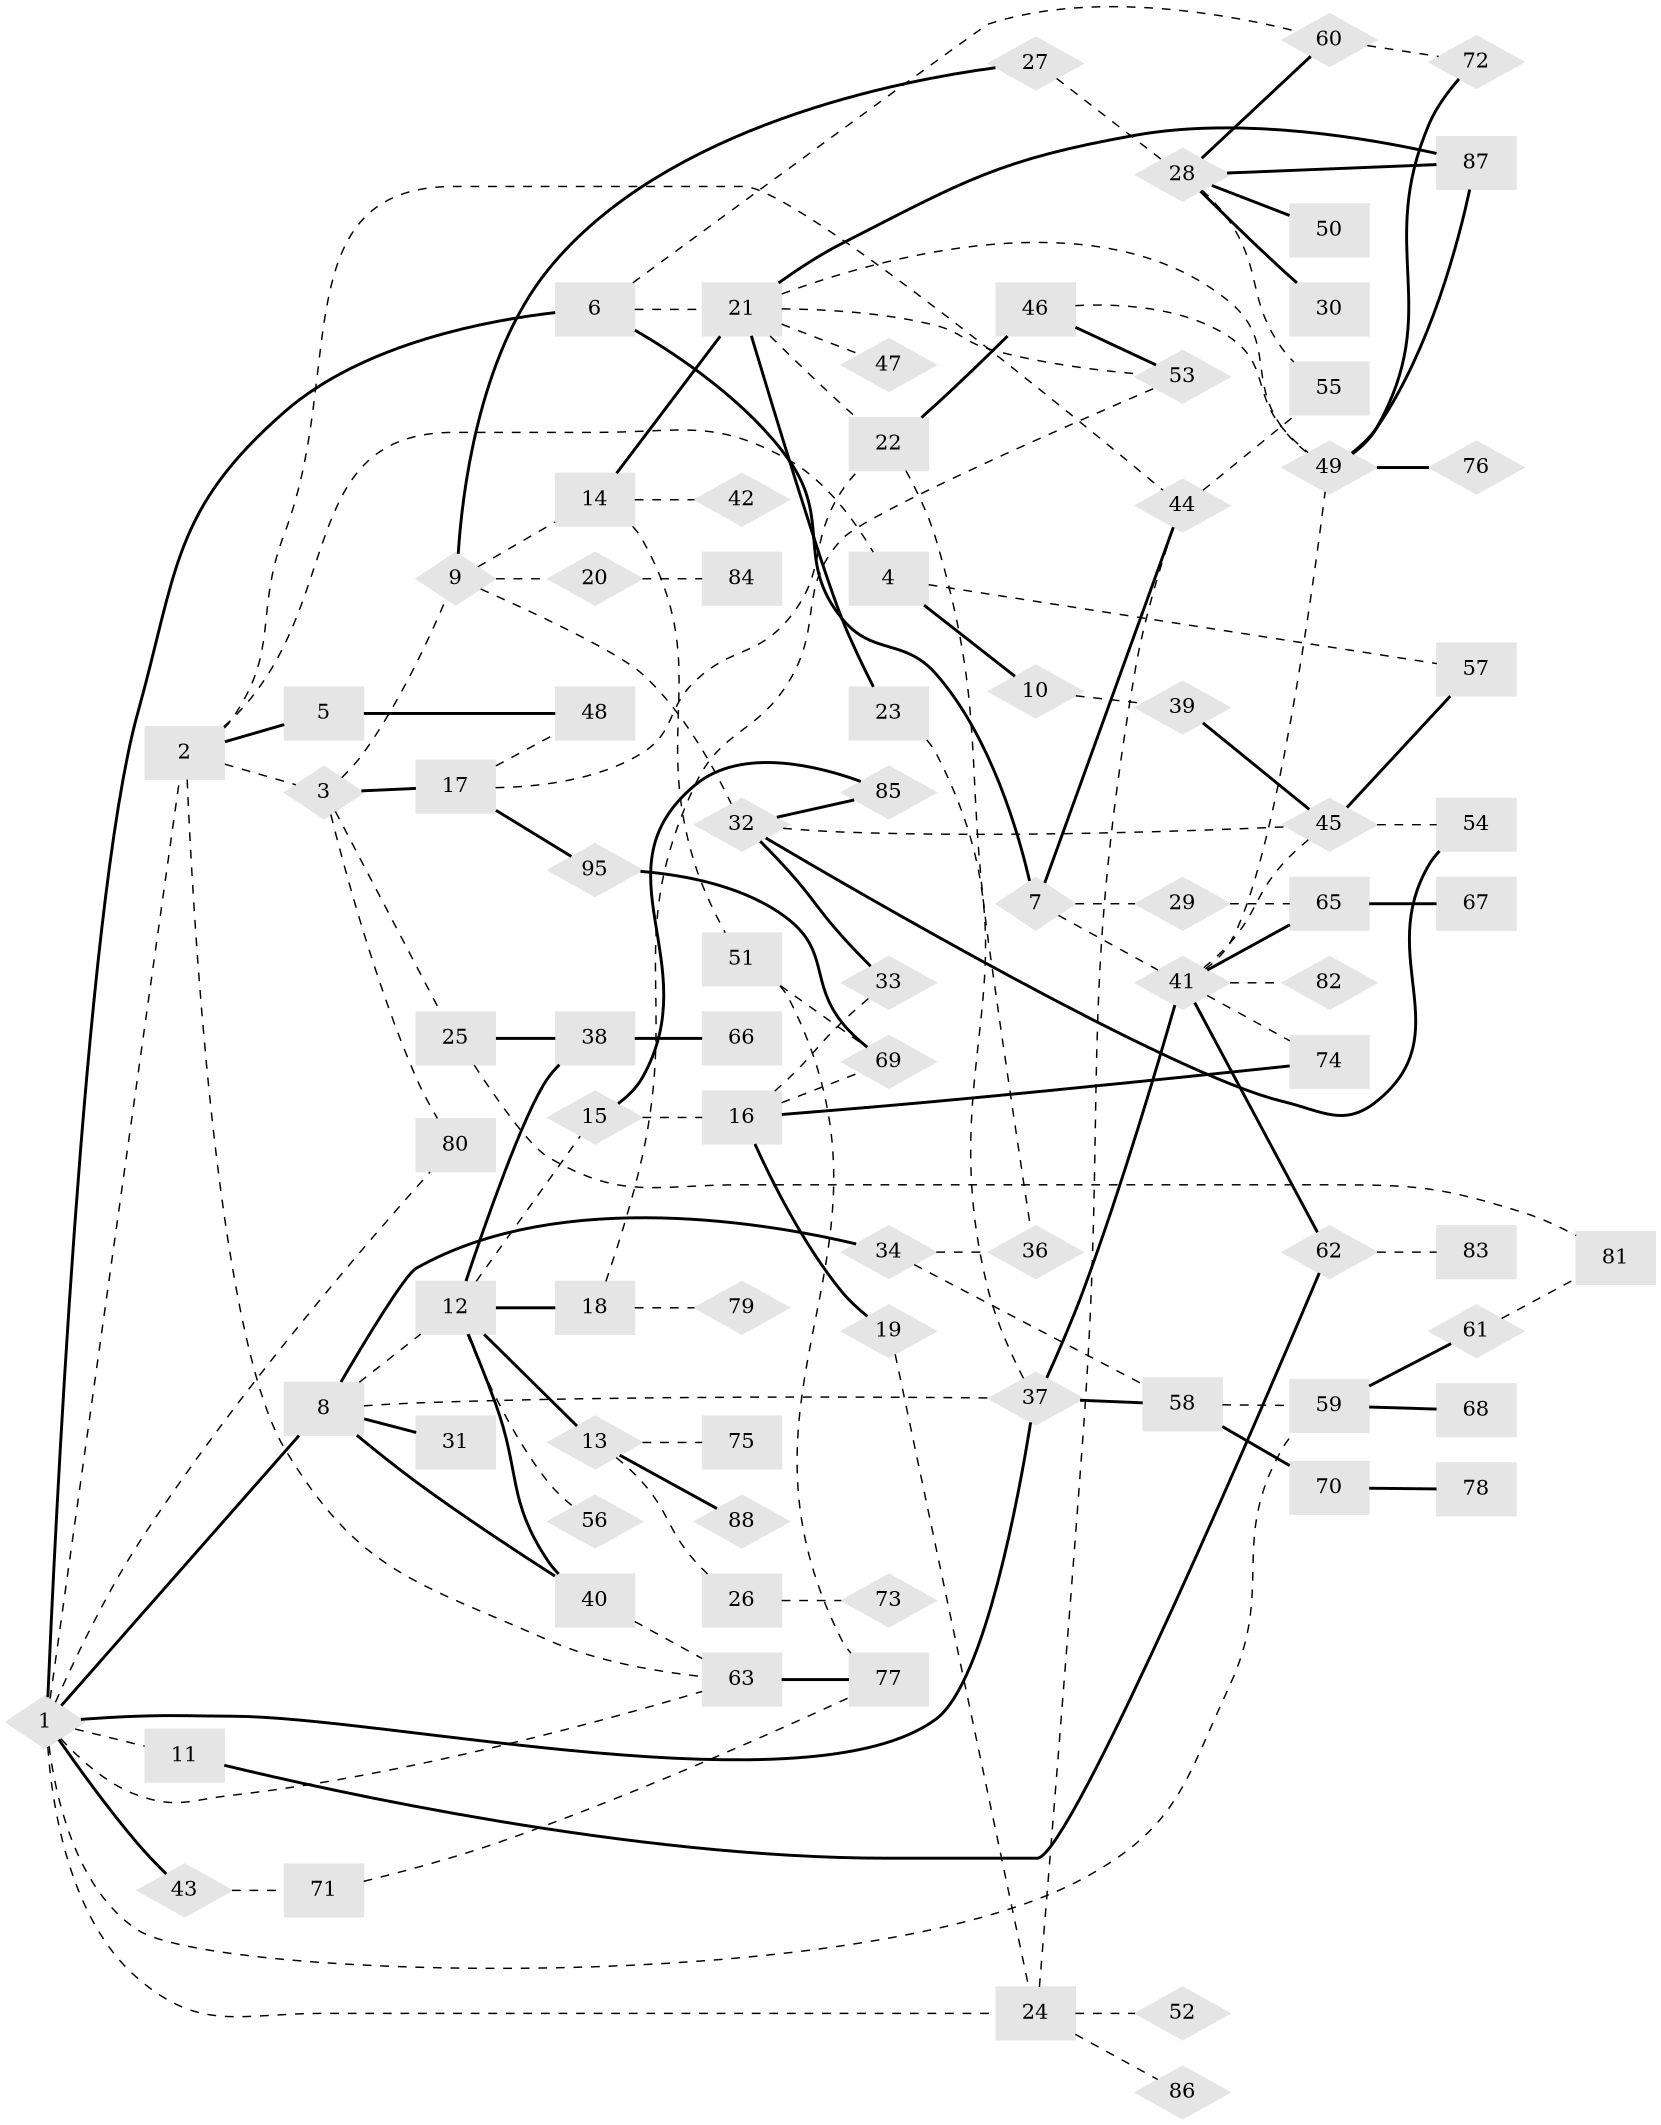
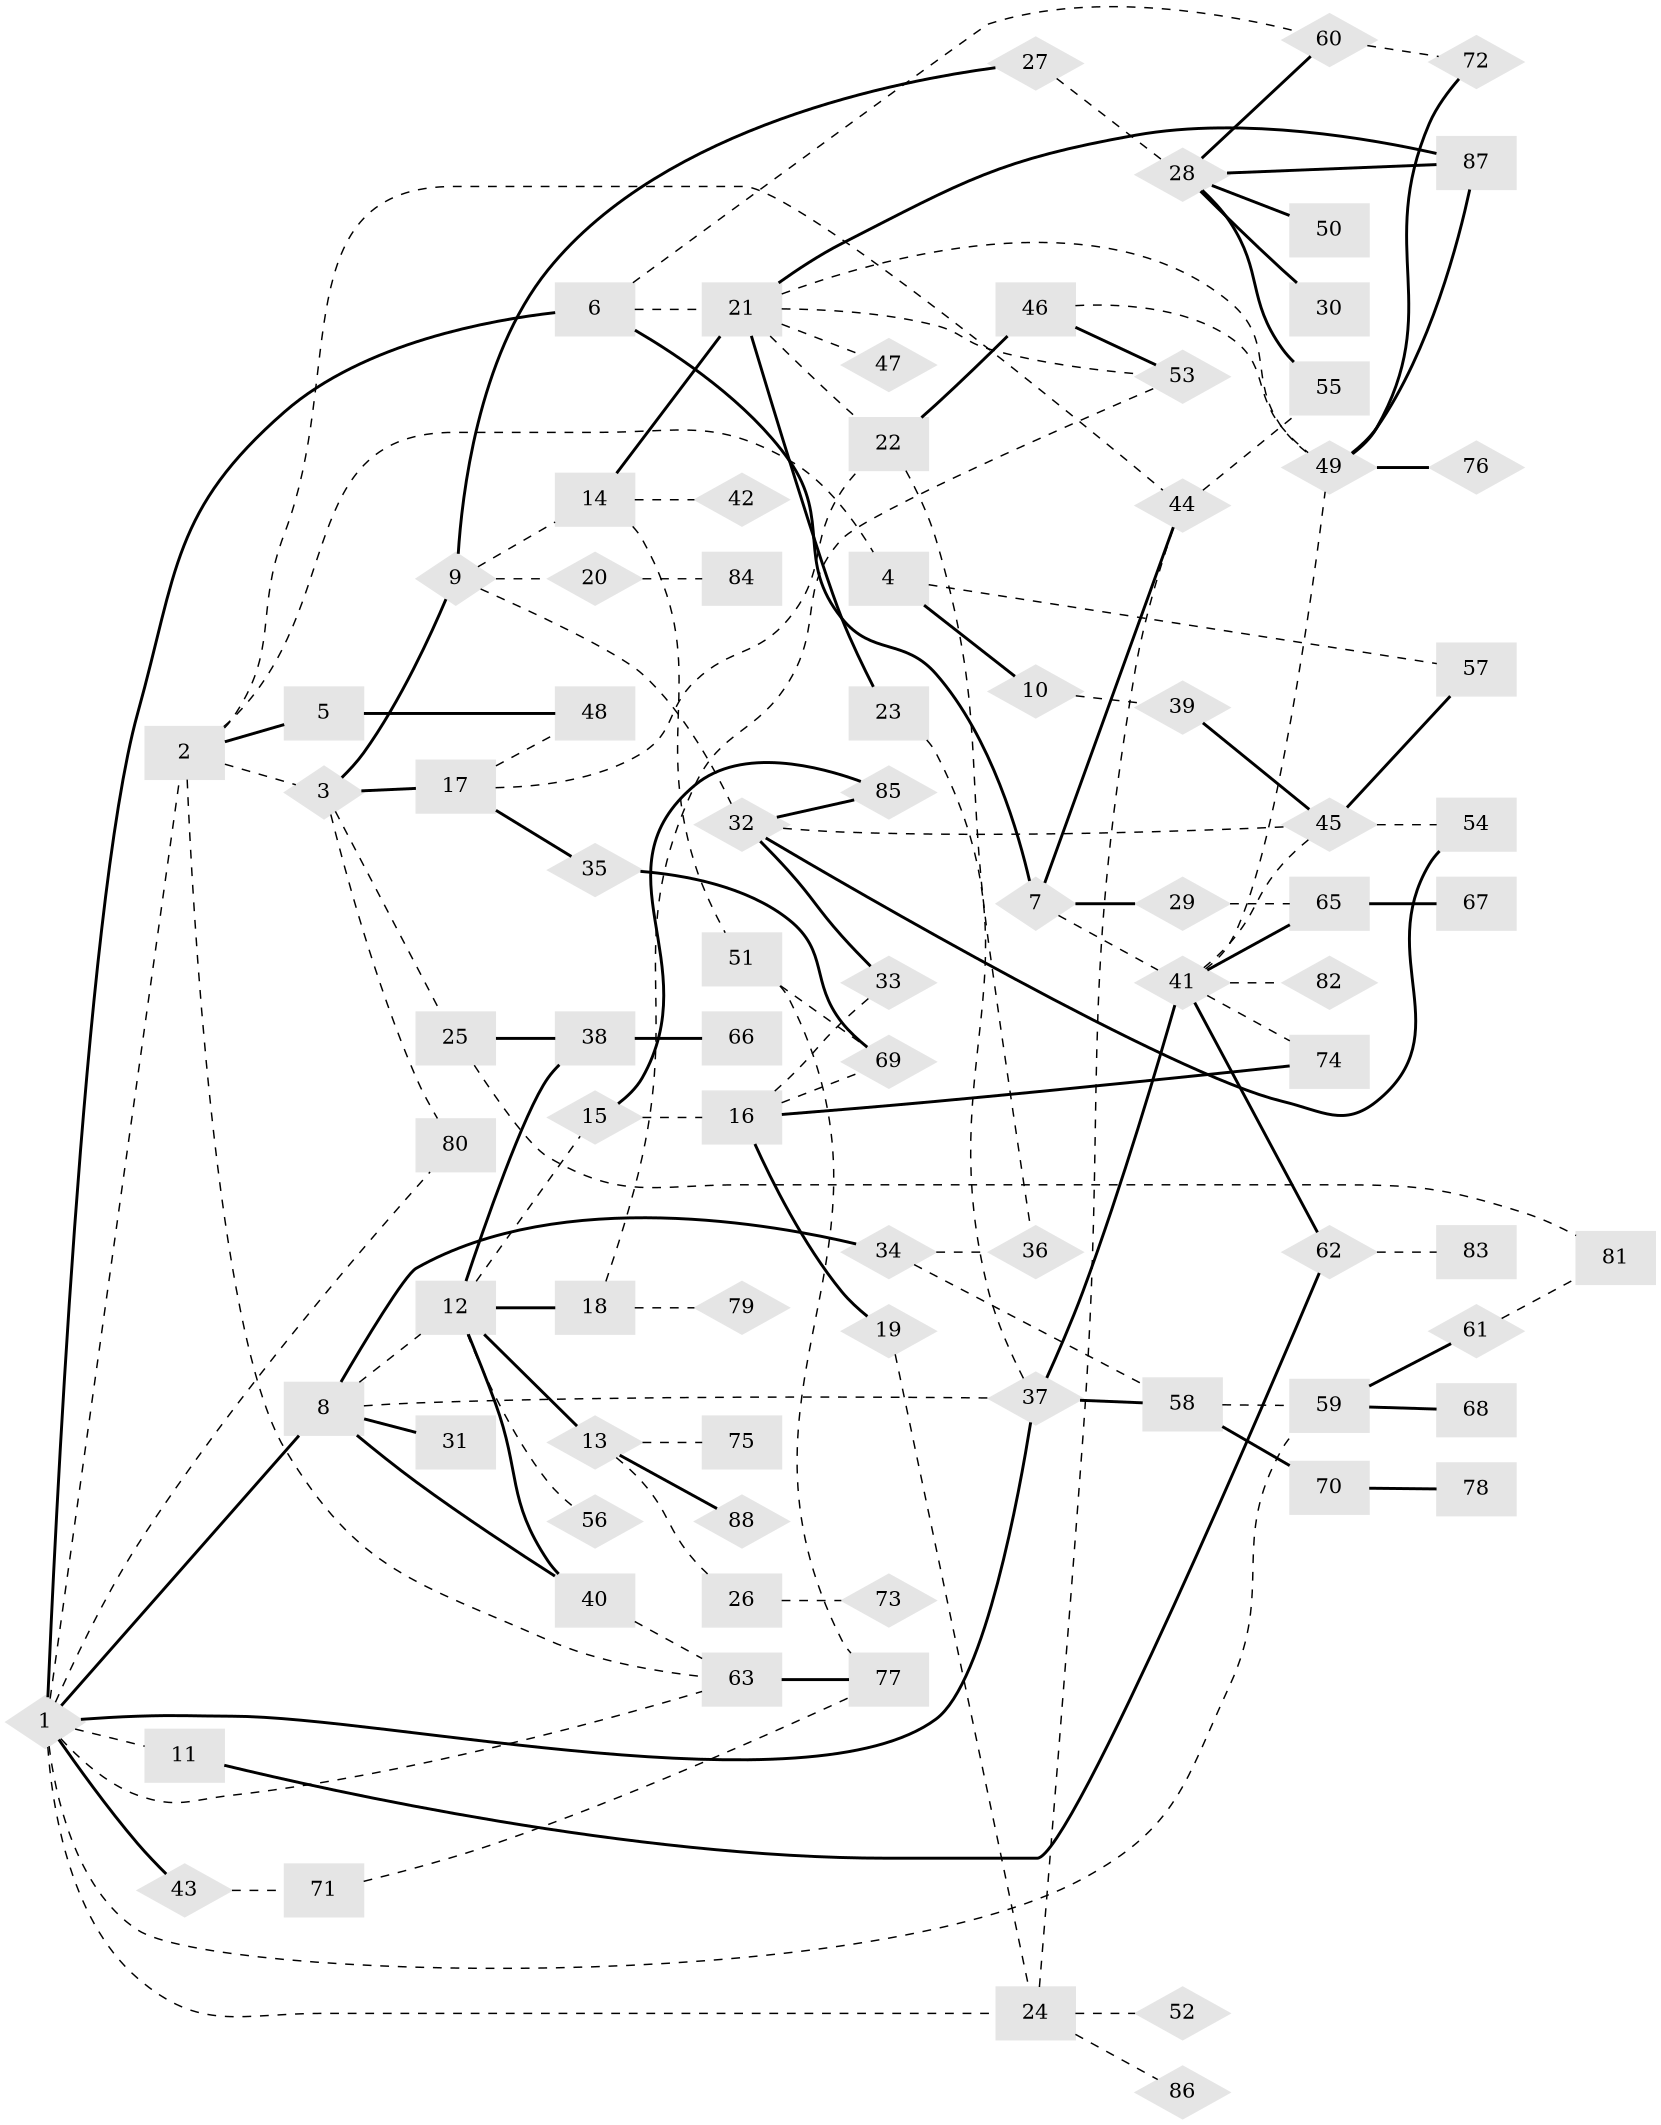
edge "28" -- "55": style dashed -> bold
edge "9" -- "3": style dashed -> bold
node "95": label "95" -> "35"
edge "7" -- "29": style dashed -> bold
